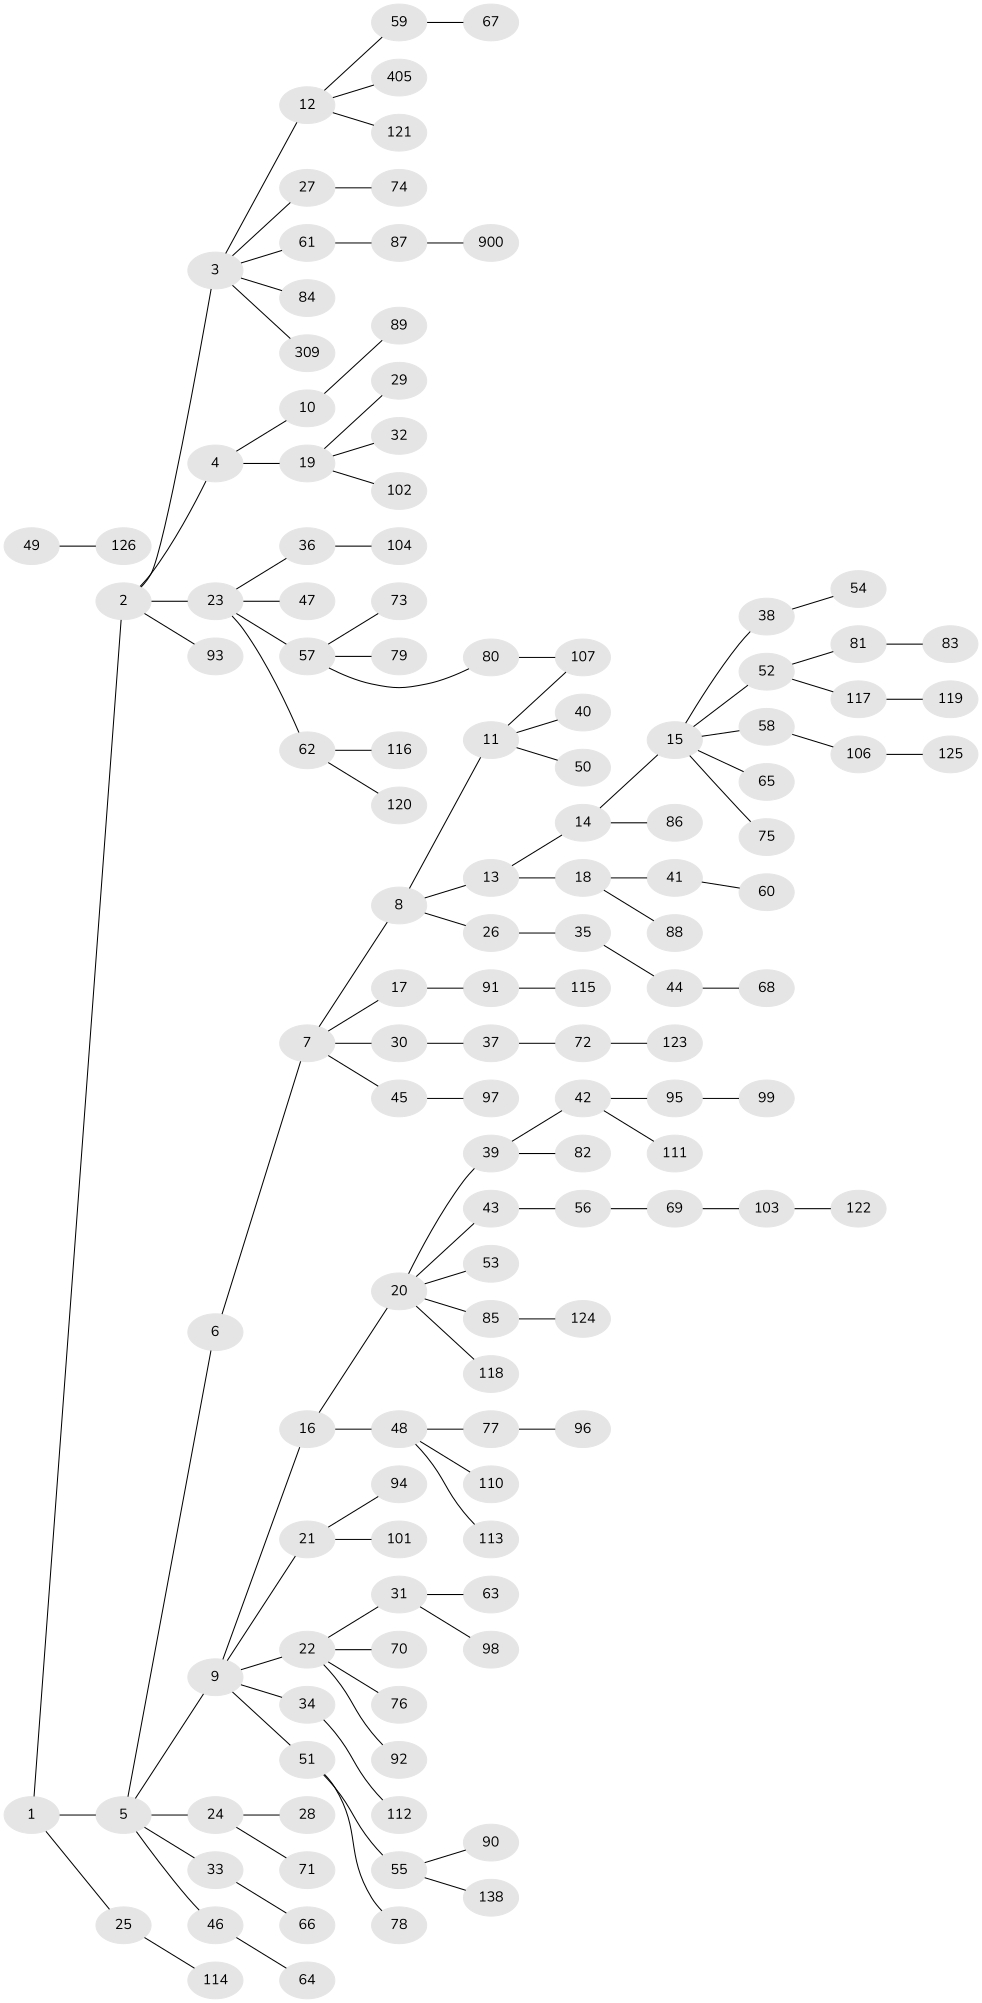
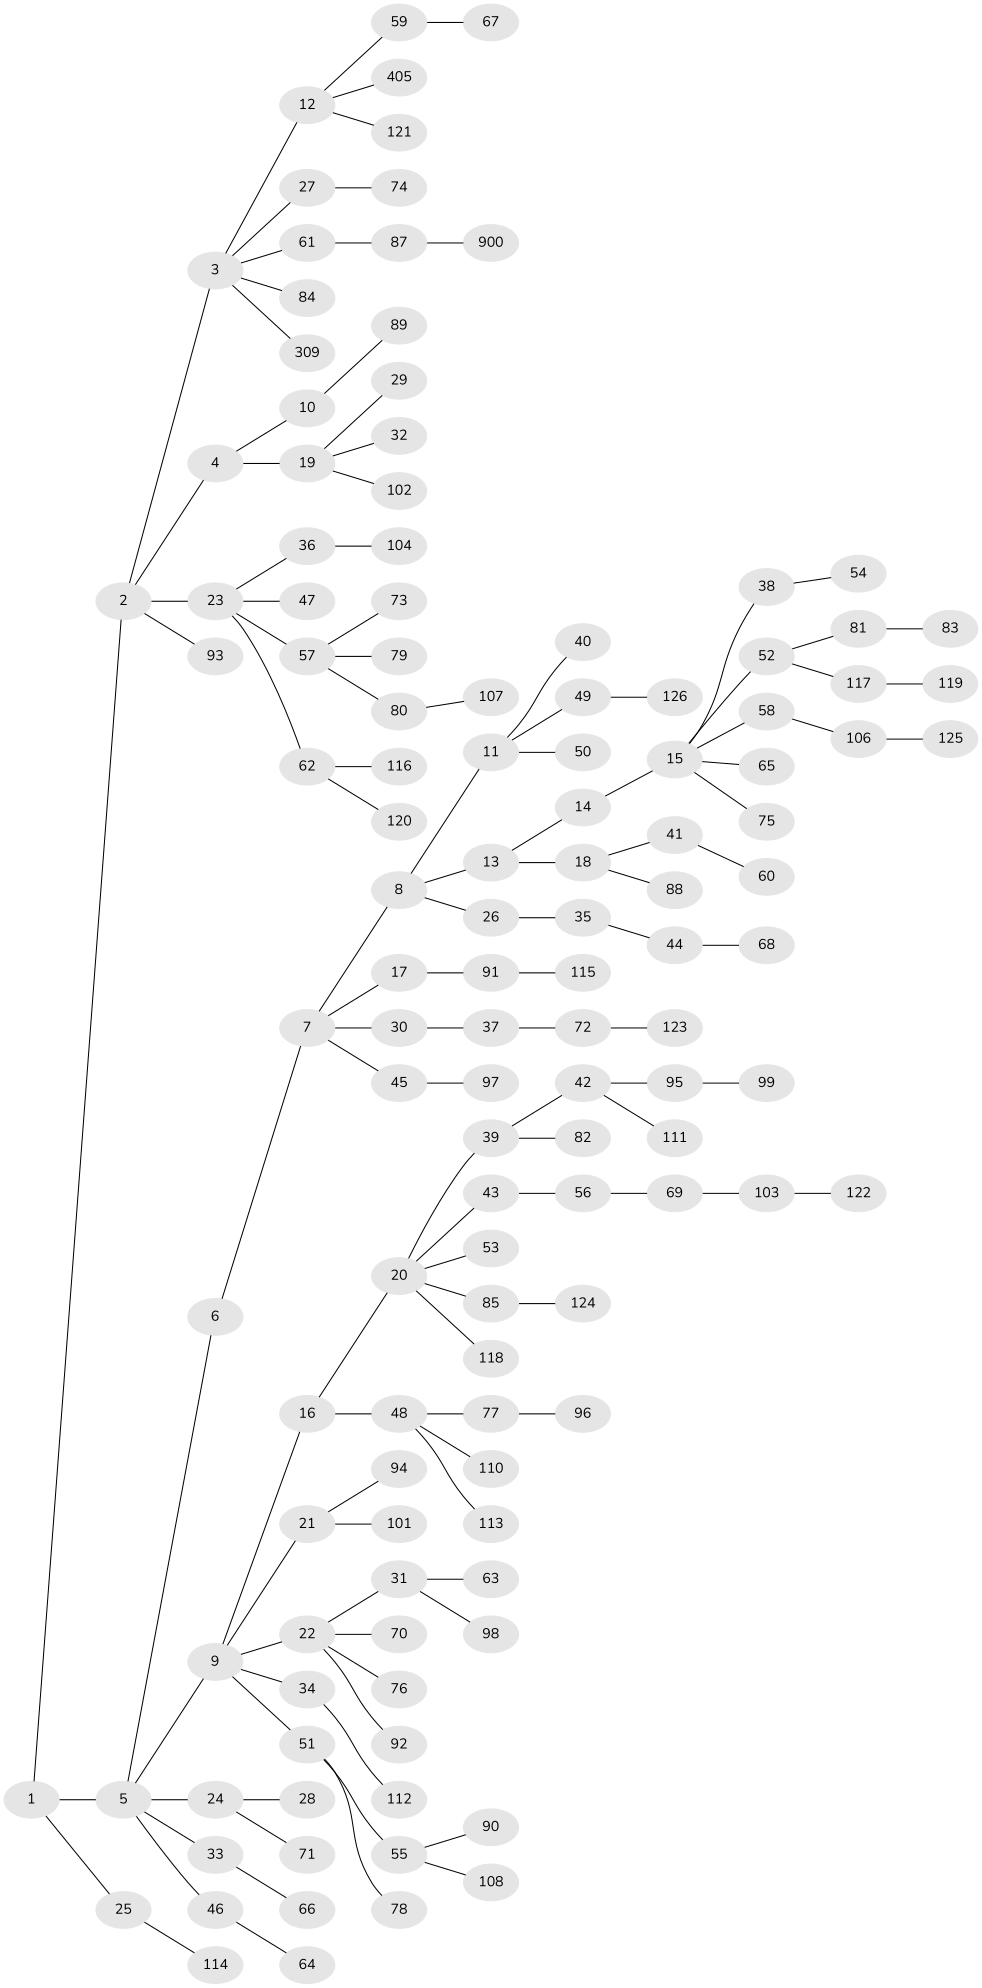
edge "107" -- "11": now "49" -- "11"
node "86": removed
node "138": label "138" -> "108"
